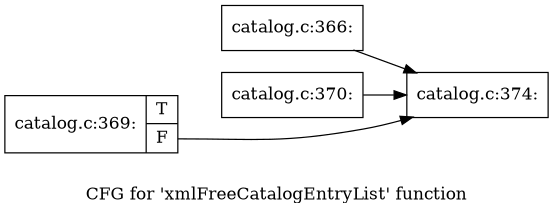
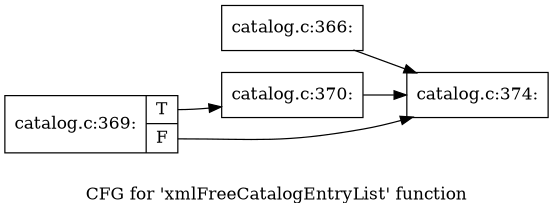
edge "catalog.c:369:" -> "catalog.c:370:": added
